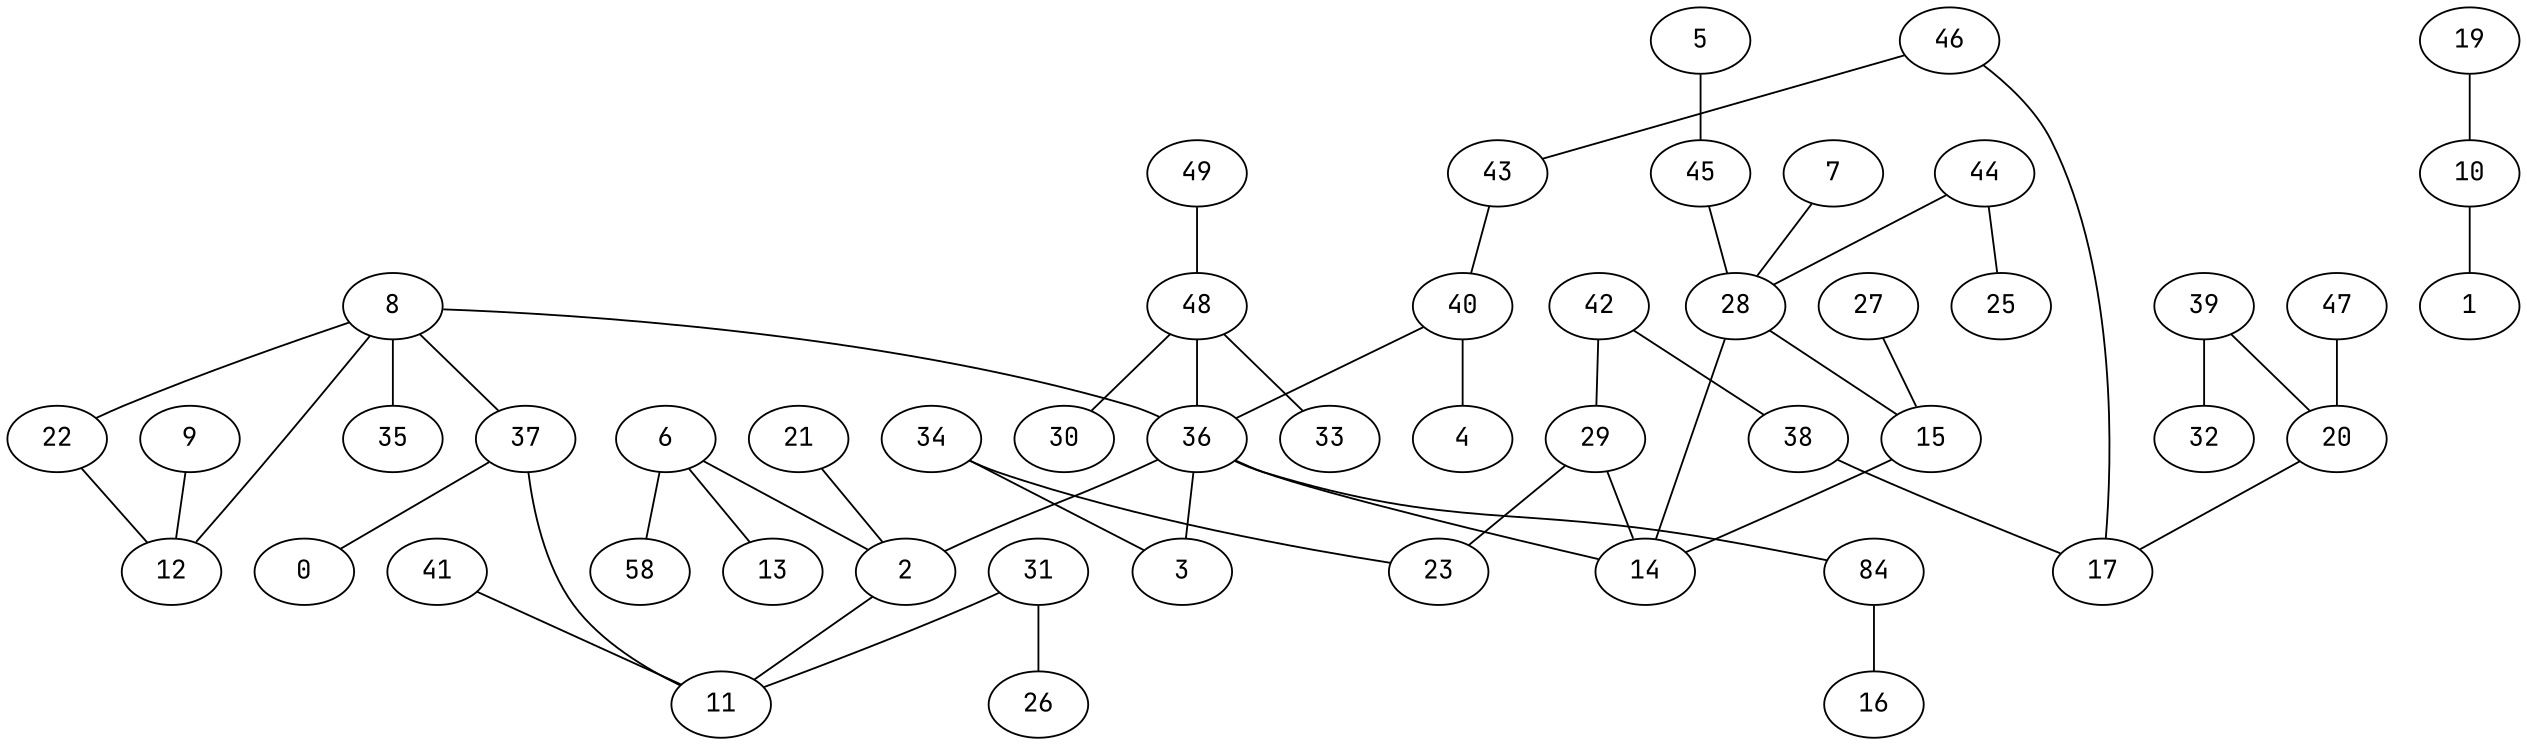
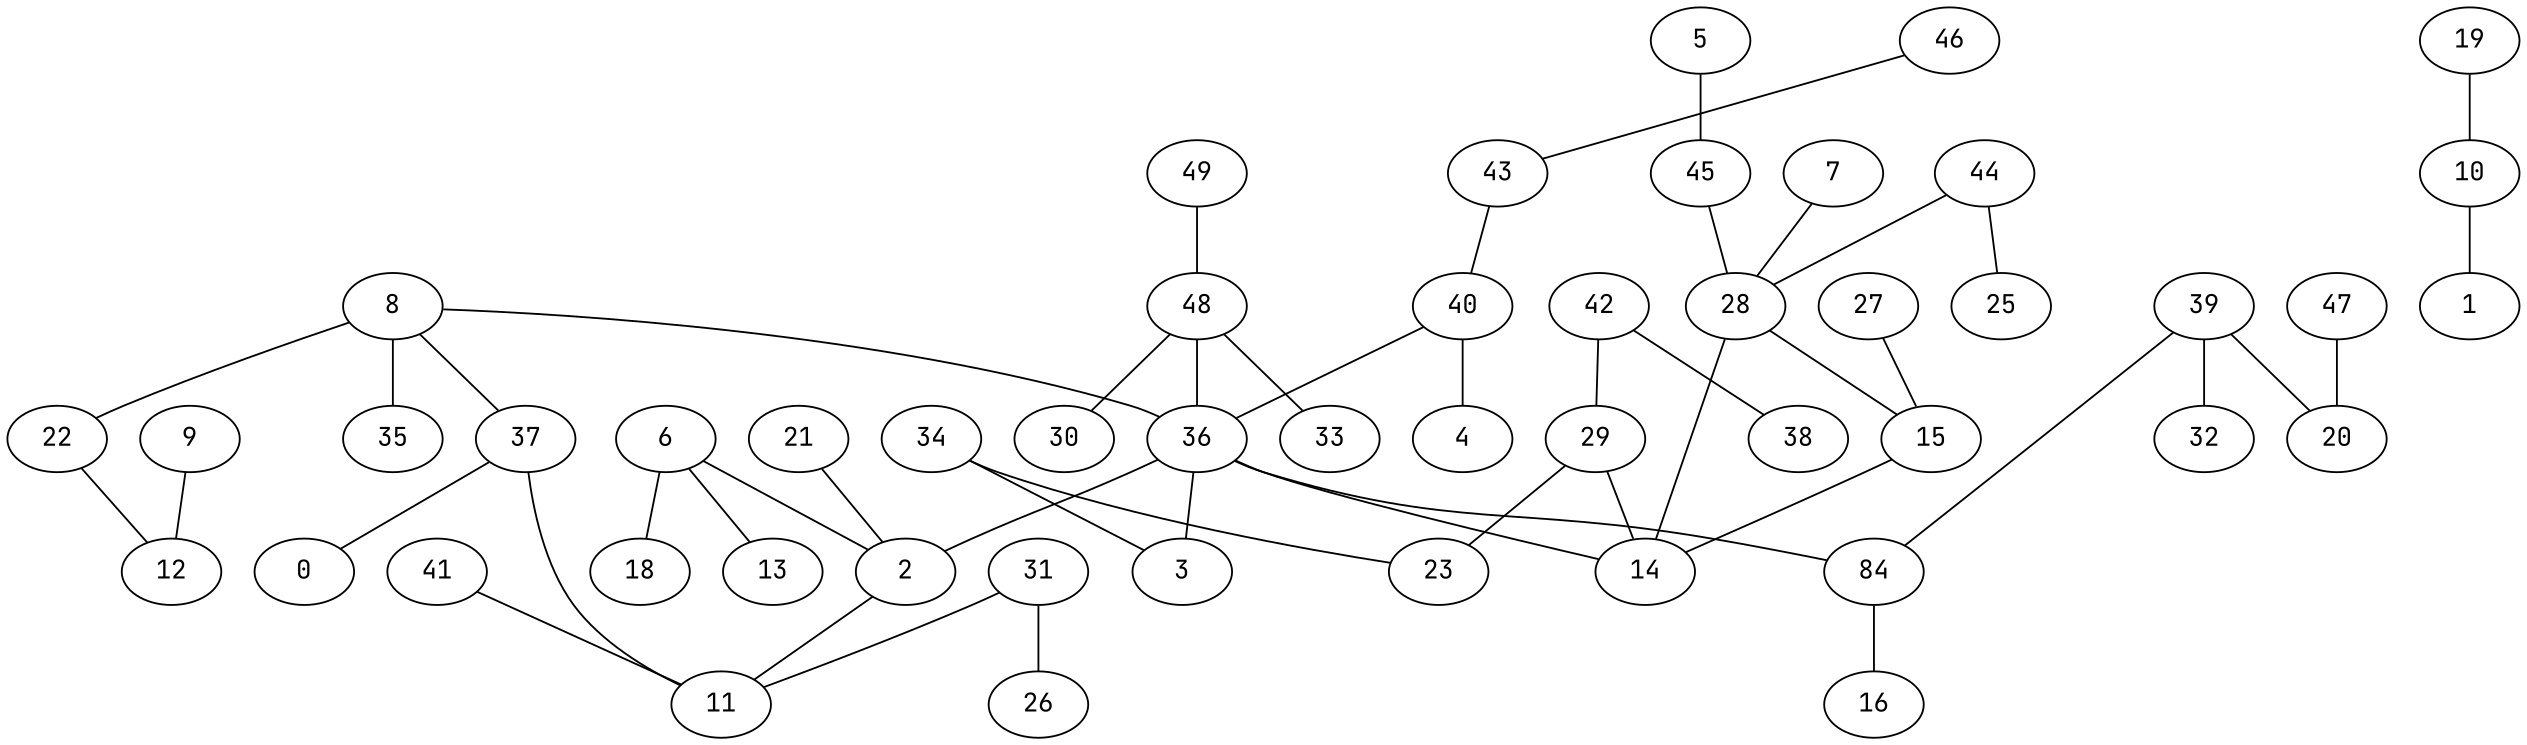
edge "39" -- "84": added
edge "8" -- "12": removed
node "58": label "58" -> "18"
node "17": removed
